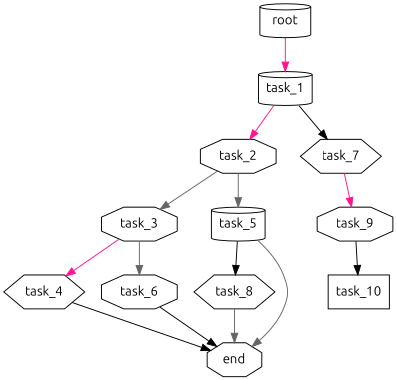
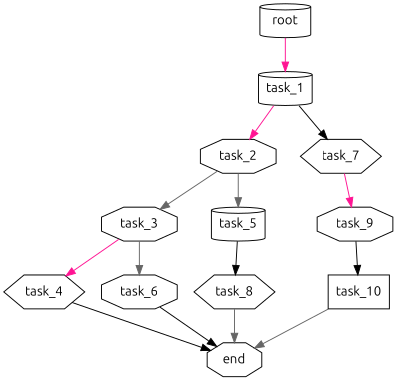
edge "task_5" -> "end": now "task_10" -> "end"
